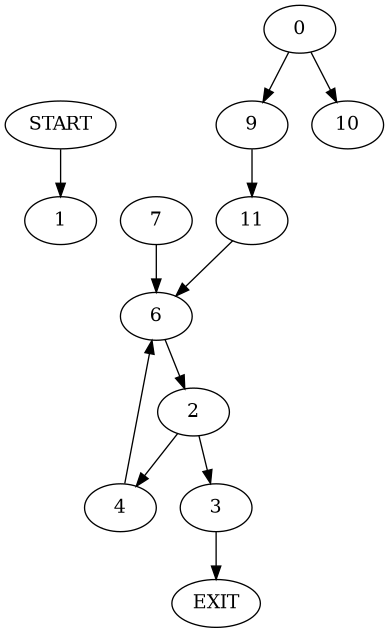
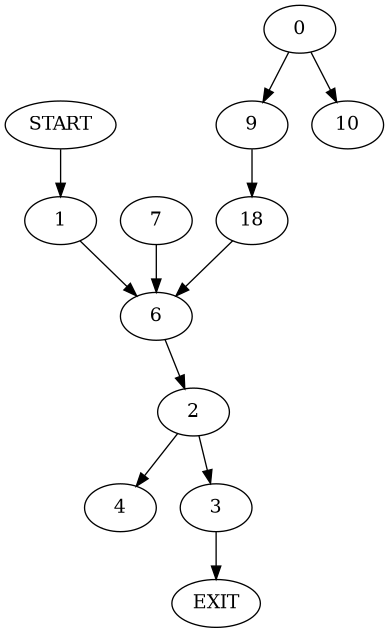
node "11": label "11" -> "18"
edge "4" -> "6": now "1" -> "6"
